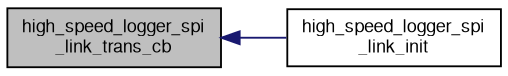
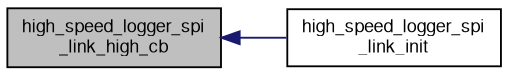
node "high_speed_logger_spi _link_trans_cb": label "high_speed_logger_spi _link_trans_cb" -> "high_speed_logger_spi _link_high_cb"
